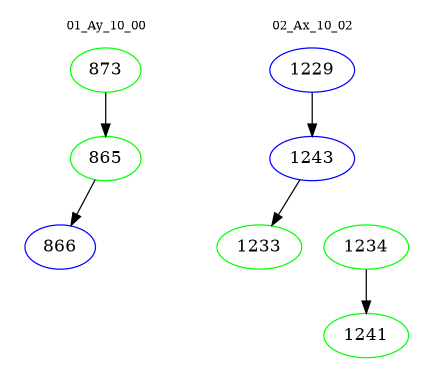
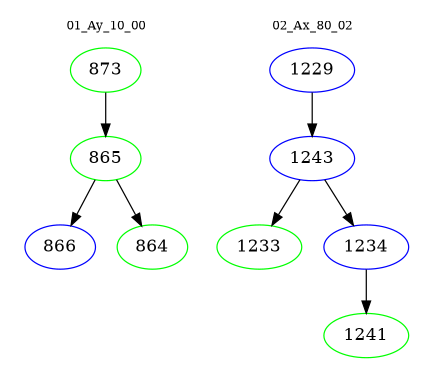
cluster "02_Ax_10_02": label "02_Ax_10_02" -> "02_Ax_80_02"
edge "1243" -> "1234": added
node "864": added
node "1234": color green -> blue
